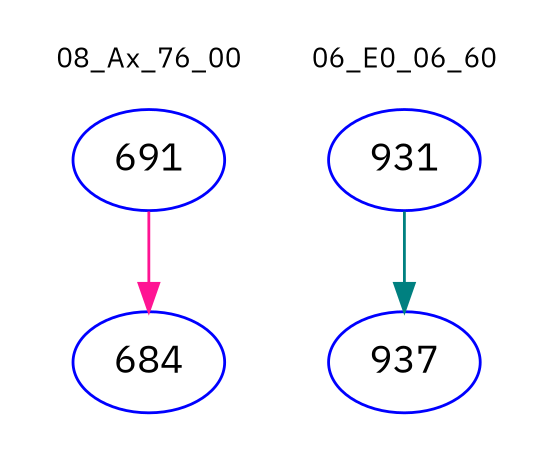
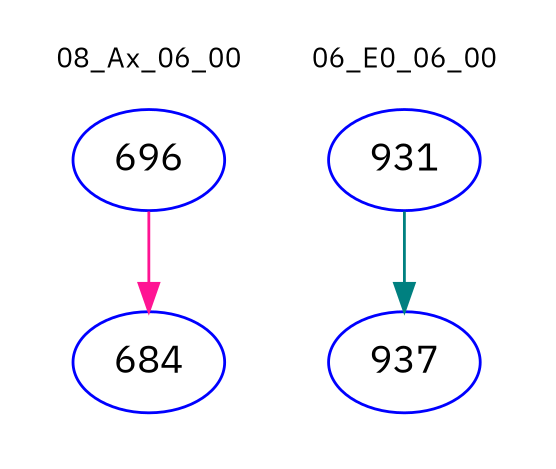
cluster "08_Ax_76_00": label "08_Ax_76_00" -> "08_Ax_06_00"
cluster "06_E0_06_60": label "06_E0_06_60" -> "06_E0_06_00"
node "691": label "691" -> "696"
